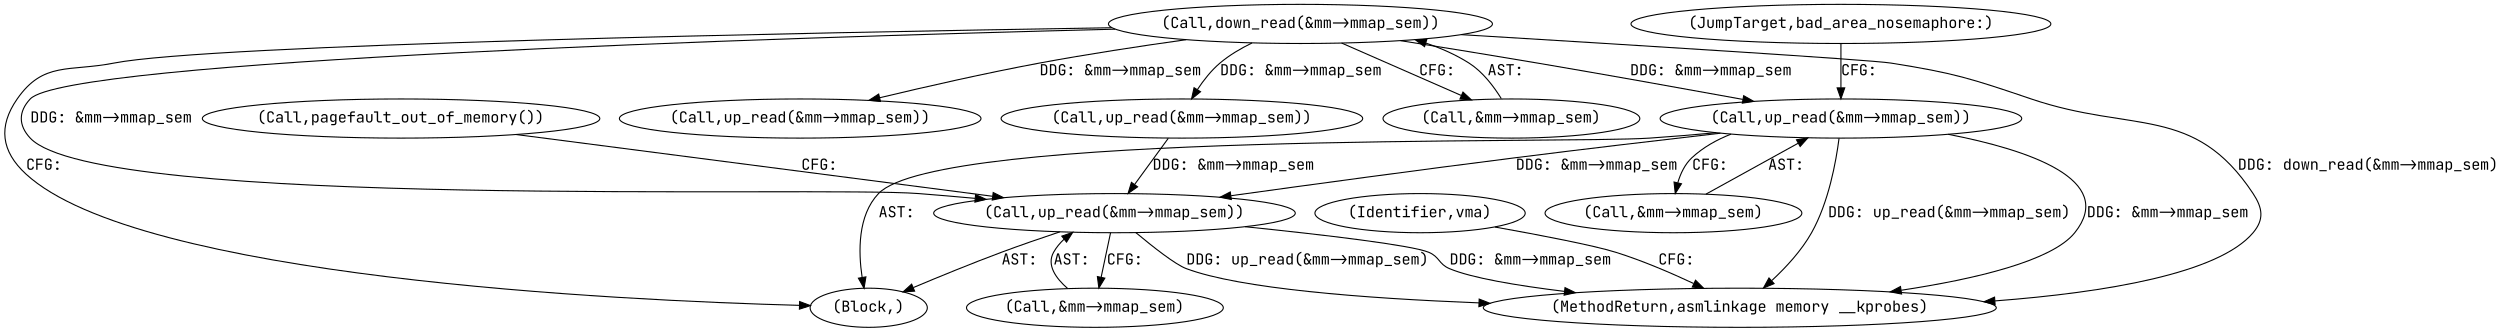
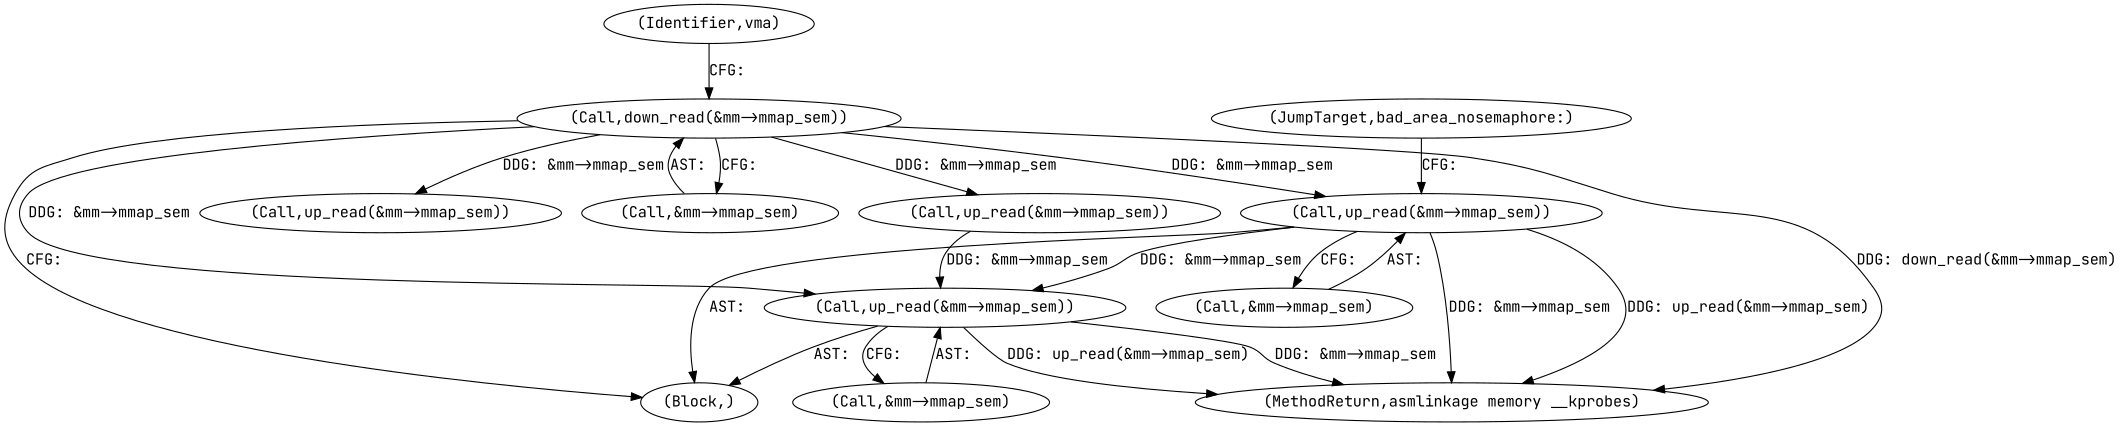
node "(Call,pagefault_out_of_memory())": removed
edge "(Identifier,vma)" -> "(MethodReturn,asmlinkage memory __kprobes)": now "(Identifier,vma)" -> "(Call,down_read(&mm->mmap_sem))"
